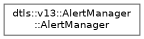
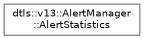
node "dtls::v13::AlertManager ::AlertManager": label "dtls::v13::AlertManager ::AlertManager" -> "dtls::v13::AlertManager ::AlertStatistics"
